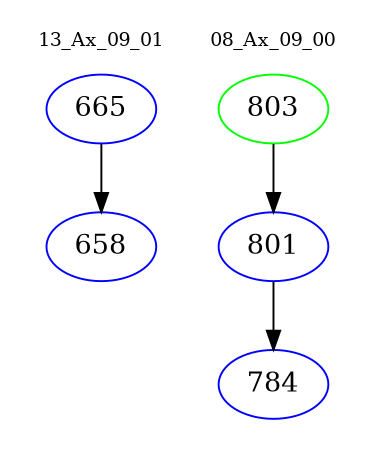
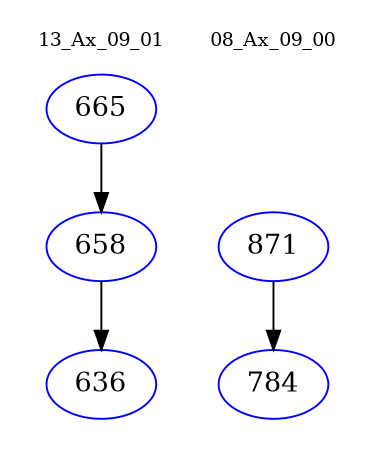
node "803": removed
node "801": label "801" -> "871"
node "636": added
